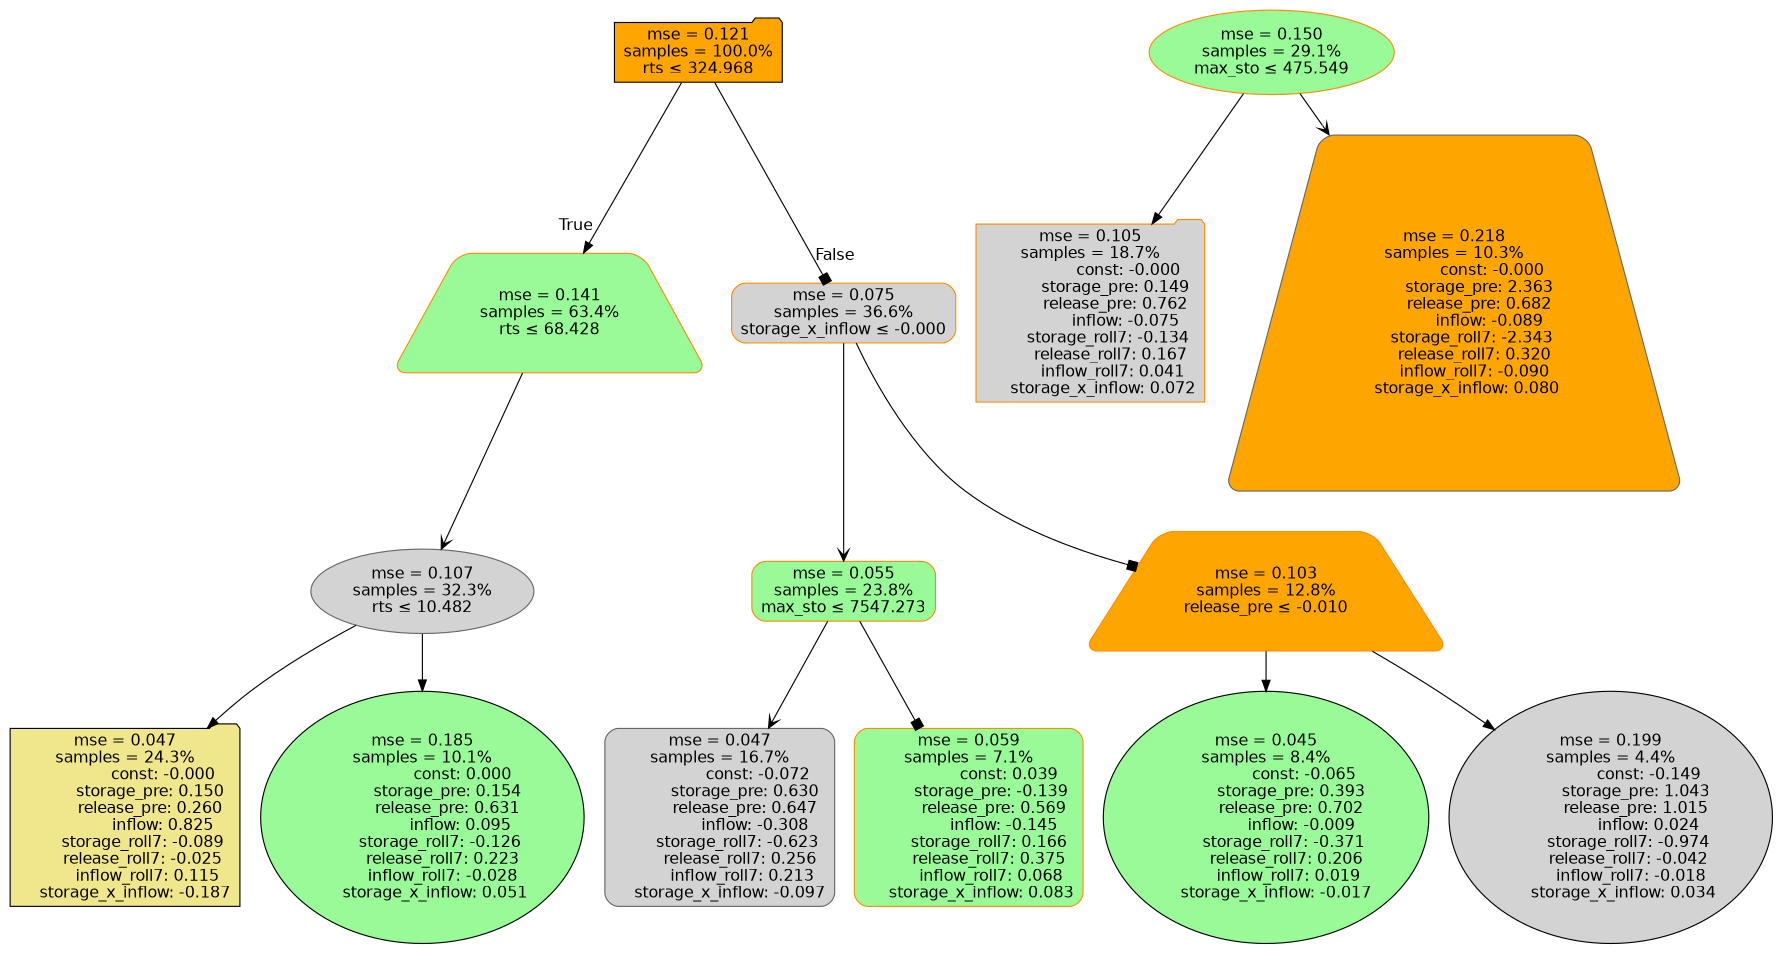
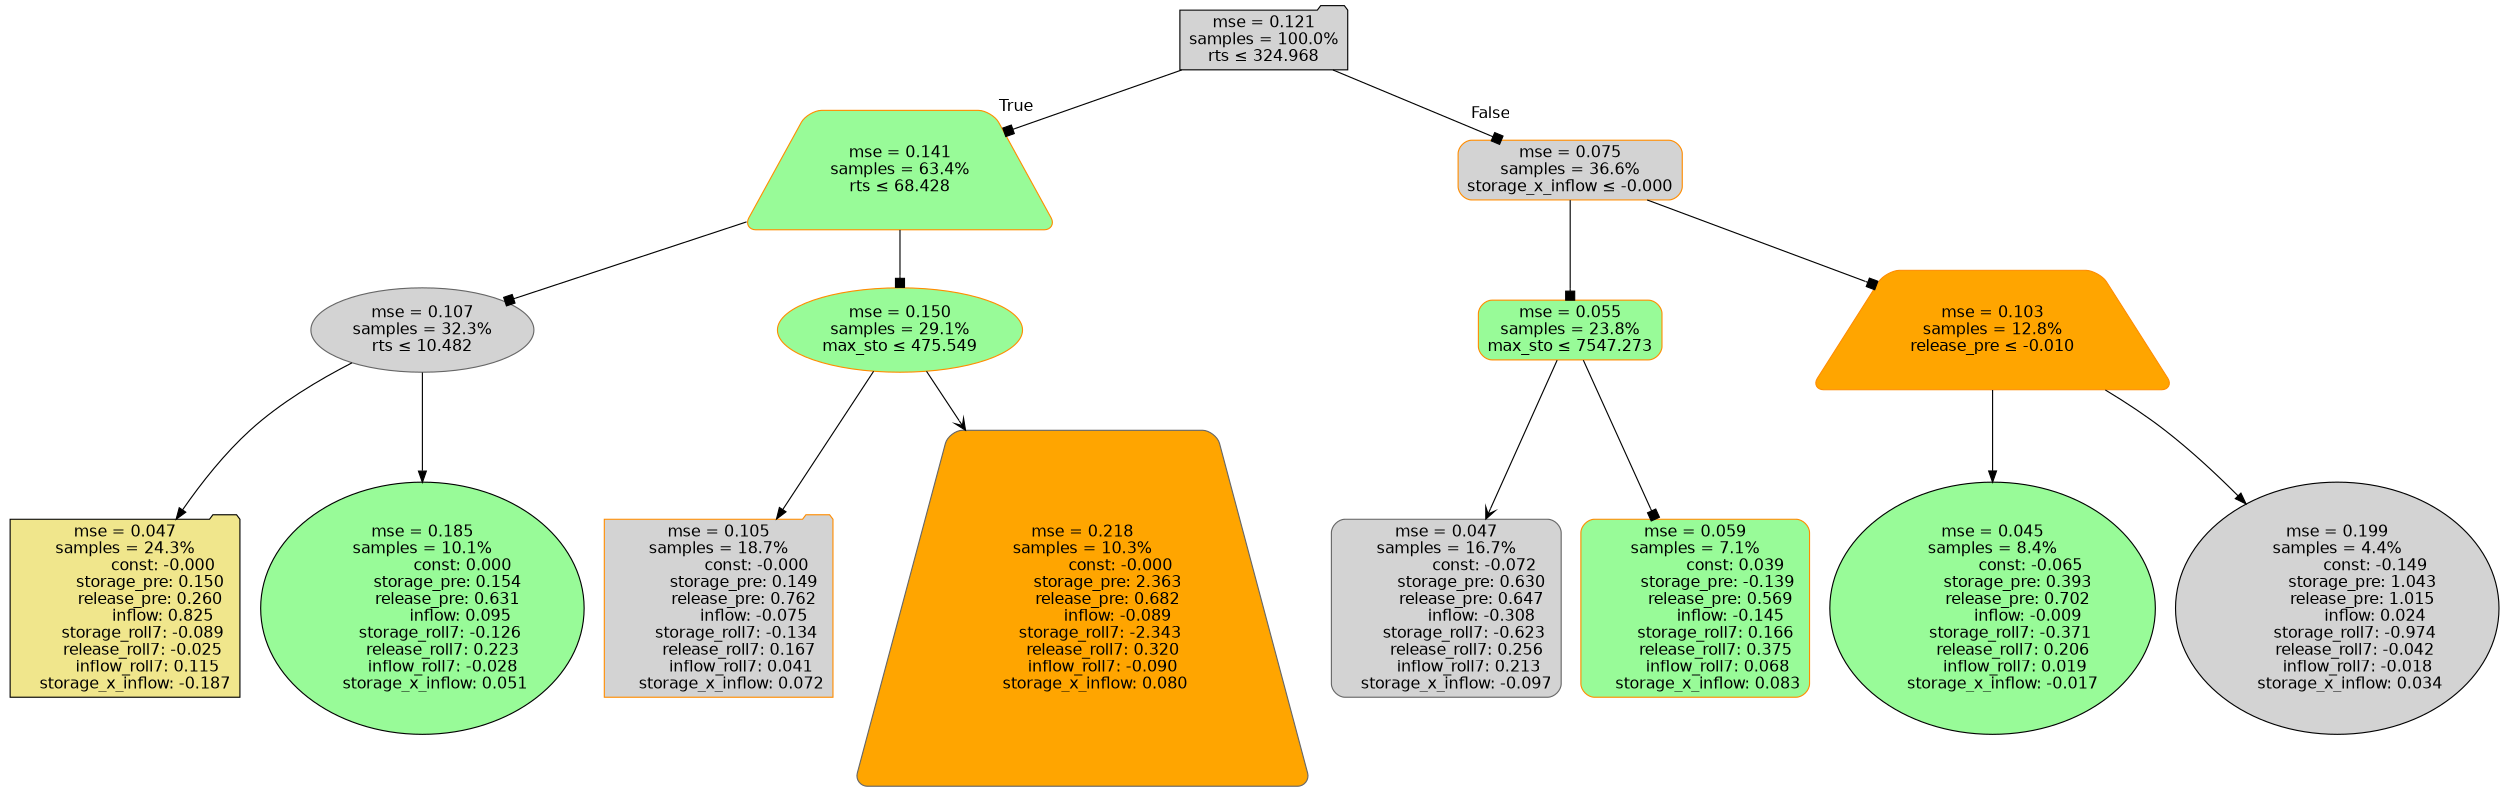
node "mse = 0.121 samples = 100.0% rts ≤ 324.968": fillcolor orange -> lightgrey
edge "mse = 0.121 samples = 100.0% rts ≤ 324.968" -> "mse = 0.141 samples = 63.4% rts ≤ 68.428": arrowhead normal -> box
edge "mse = 0.141 samples = 63.4% rts ≤ 68.428" -> "mse = 0.150 samples = 29.1% max_sto ≤ 475.549": added
edge "mse = 0.075 samples = 36.6% storage_x_inflow ≤ -0.000" -> "mse = 0.055 samples = 23.8% max_sto ≤ 7547.273": arrowhead vee -> box
edge "mse = 0.141 samples = 63.4% rts ≤ 68.428" -> "mse = 0.107 samples = 32.3% rts ≤ 10.482": arrowhead vee -> box
